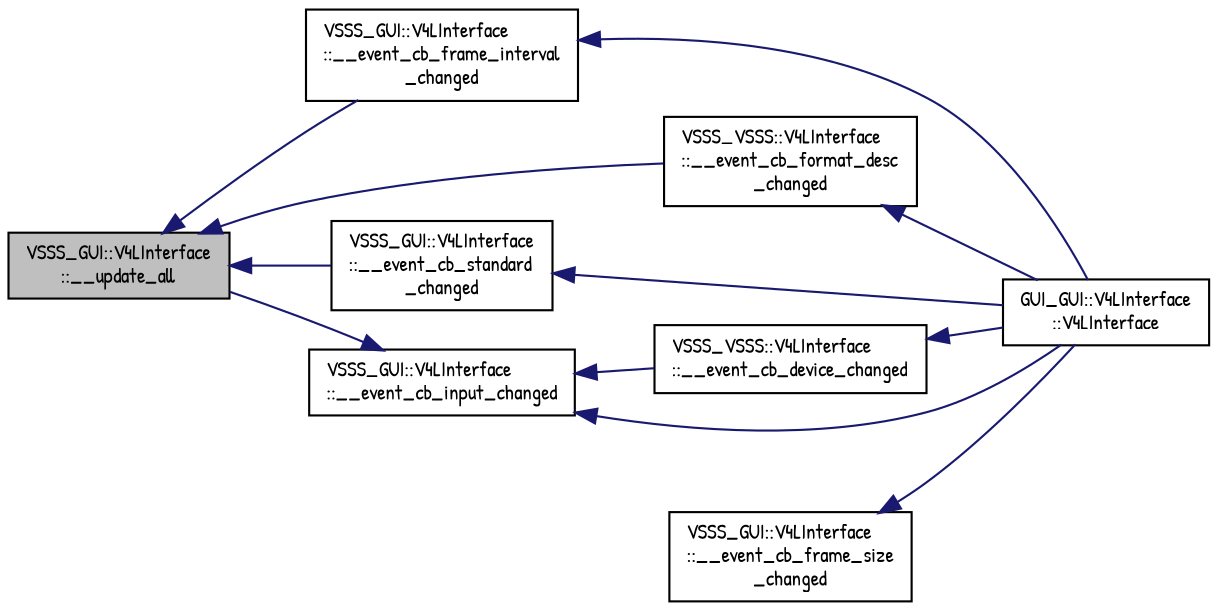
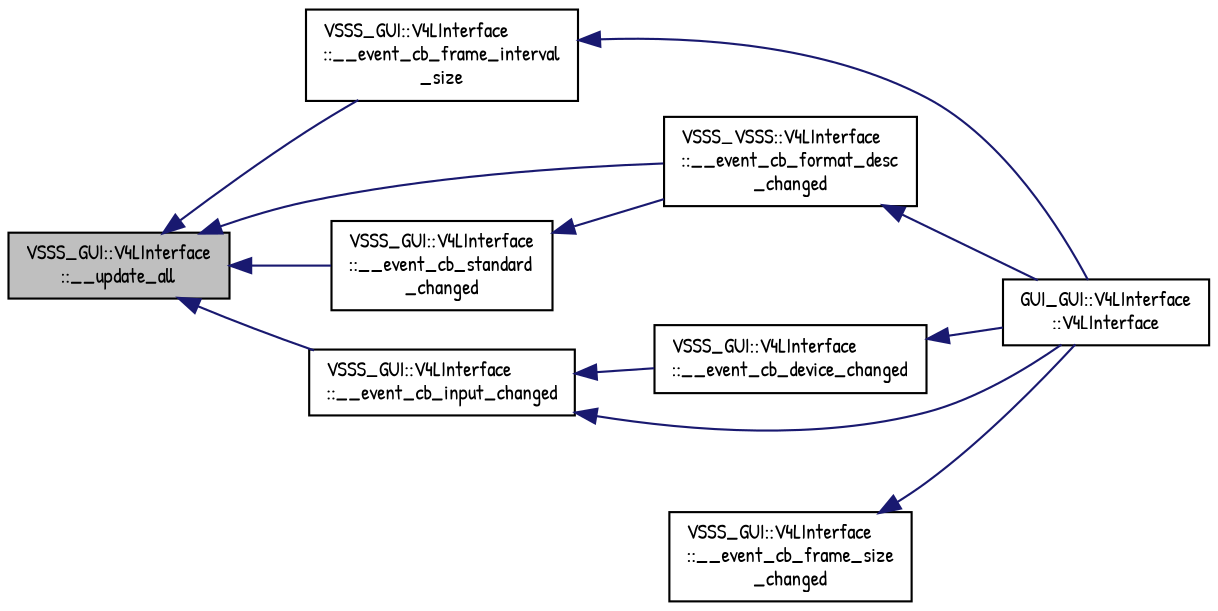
node "VSSS_GUI::V4LInterface ::__event_cb_frame_interval _changed": label "VSSS_GUI::V4LInterface ::__event_cb_frame_interval _changed" -> "VSSS_GUI::V4LInterface ::__event_cb_frame_interval _size"
edge "GUI_GUI::V4LInterface ::V4LInterface" -> "VSSS_GUI::V4LInterface ::__event_cb_standard _changed": now "VSSS_VSSS::V4LInterface ::__event_cb_format_desc _changed" -> "VSSS_GUI::V4LInterface ::__event_cb_standard _changed"
edge "VSSS_GUI::V4LInterface ::__update_all" -> "VSSS_GUI::V4LInterface ::__event_cb_input_changed": reversed
node "VSSS_VSSS::V4LInterface ::__event_cb_device_changed": label "VSSS_VSSS::V4LInterface ::__event_cb_device_changed" -> "VSSS_GUI::V4LInterface ::__event_cb_device_changed"
